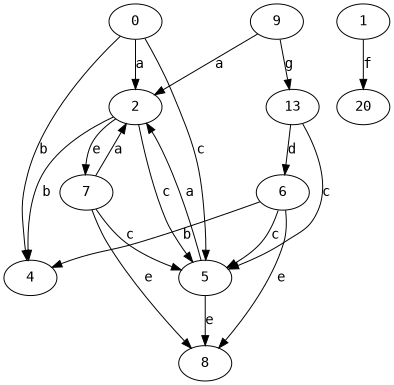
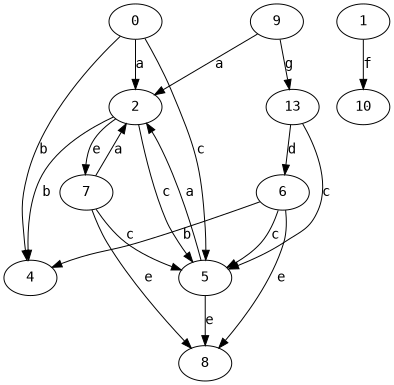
node "20": label "20" -> "10"
